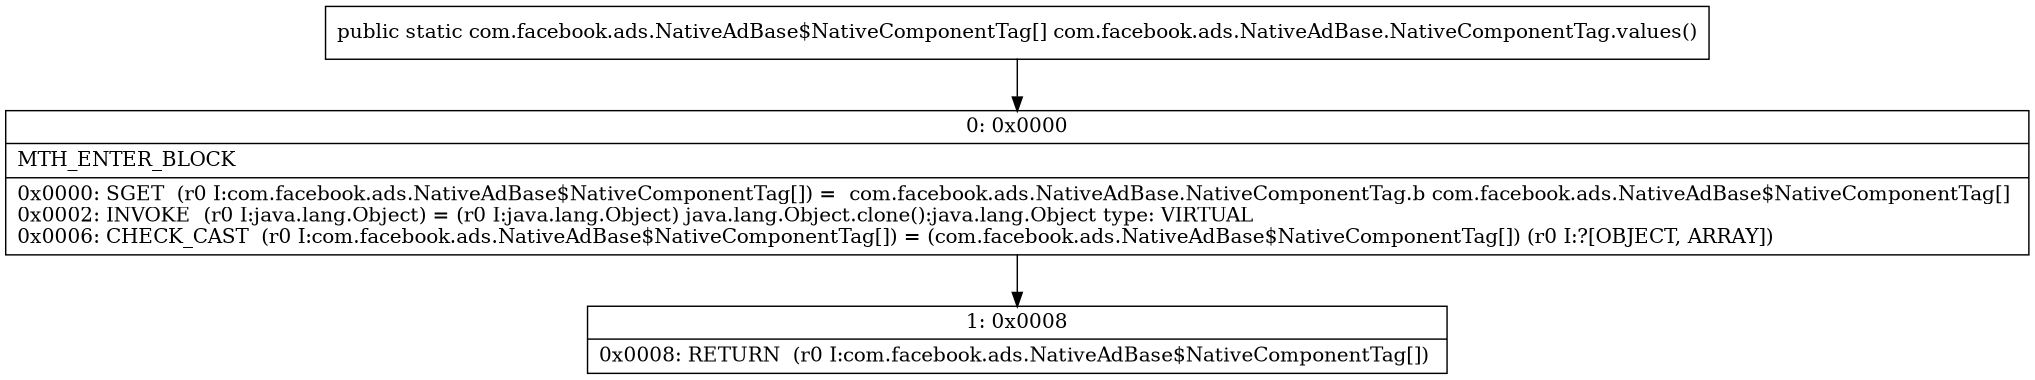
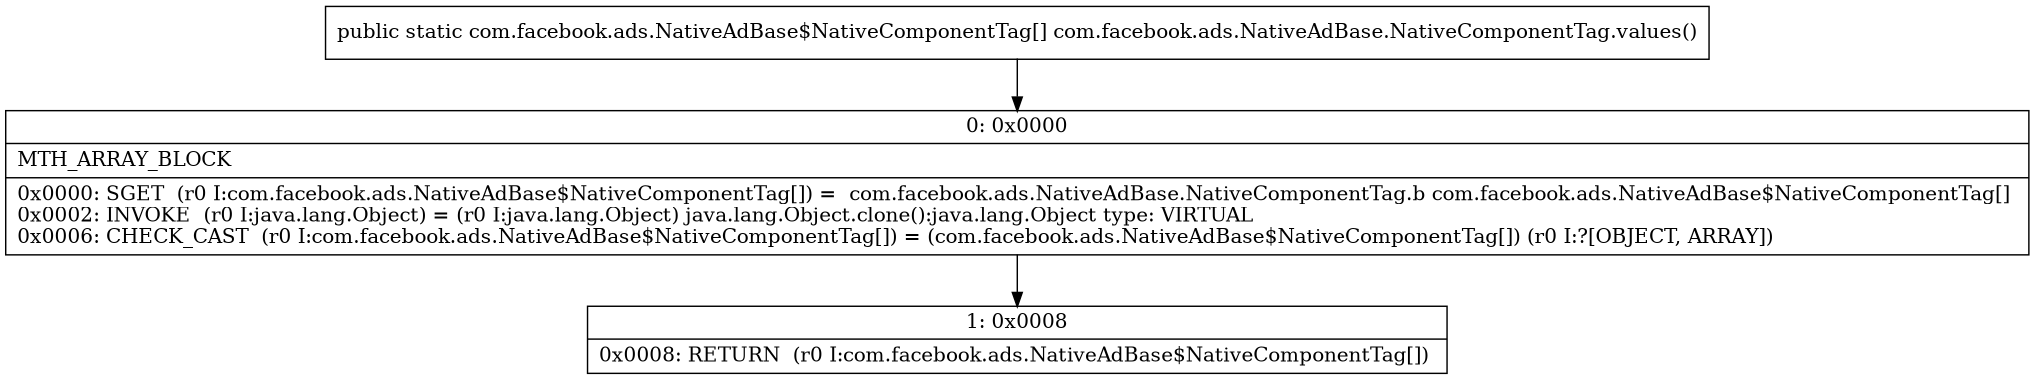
node "0: 0x0000": text "MTH_ENTER_BLOCK" -> "MTH_ARRAY_BLOCK"
